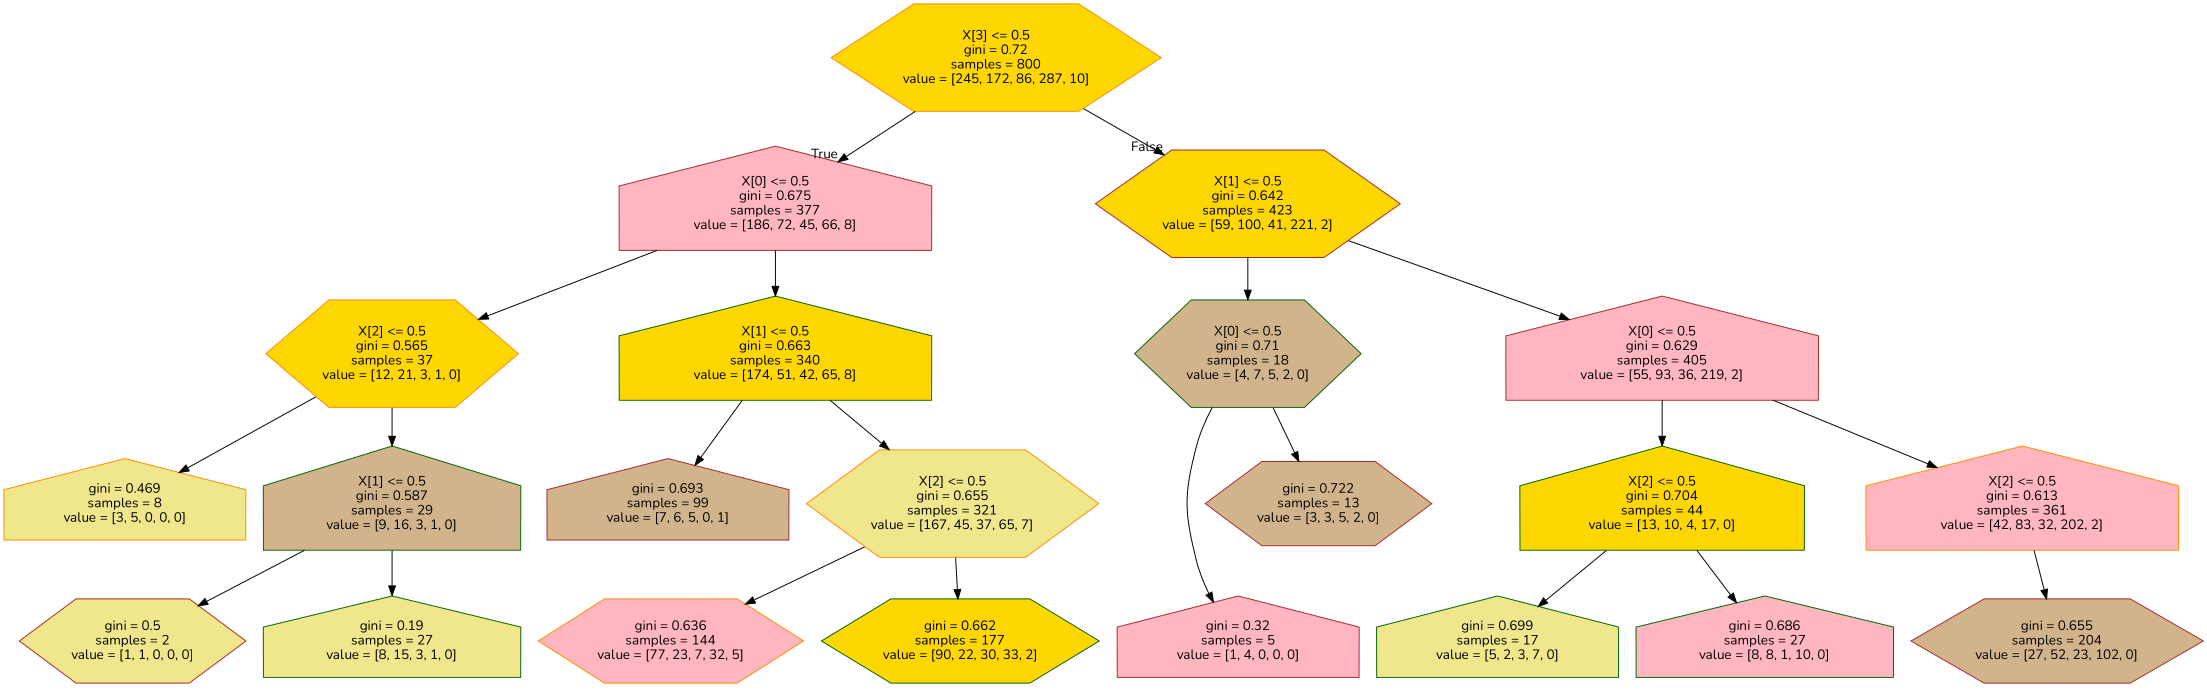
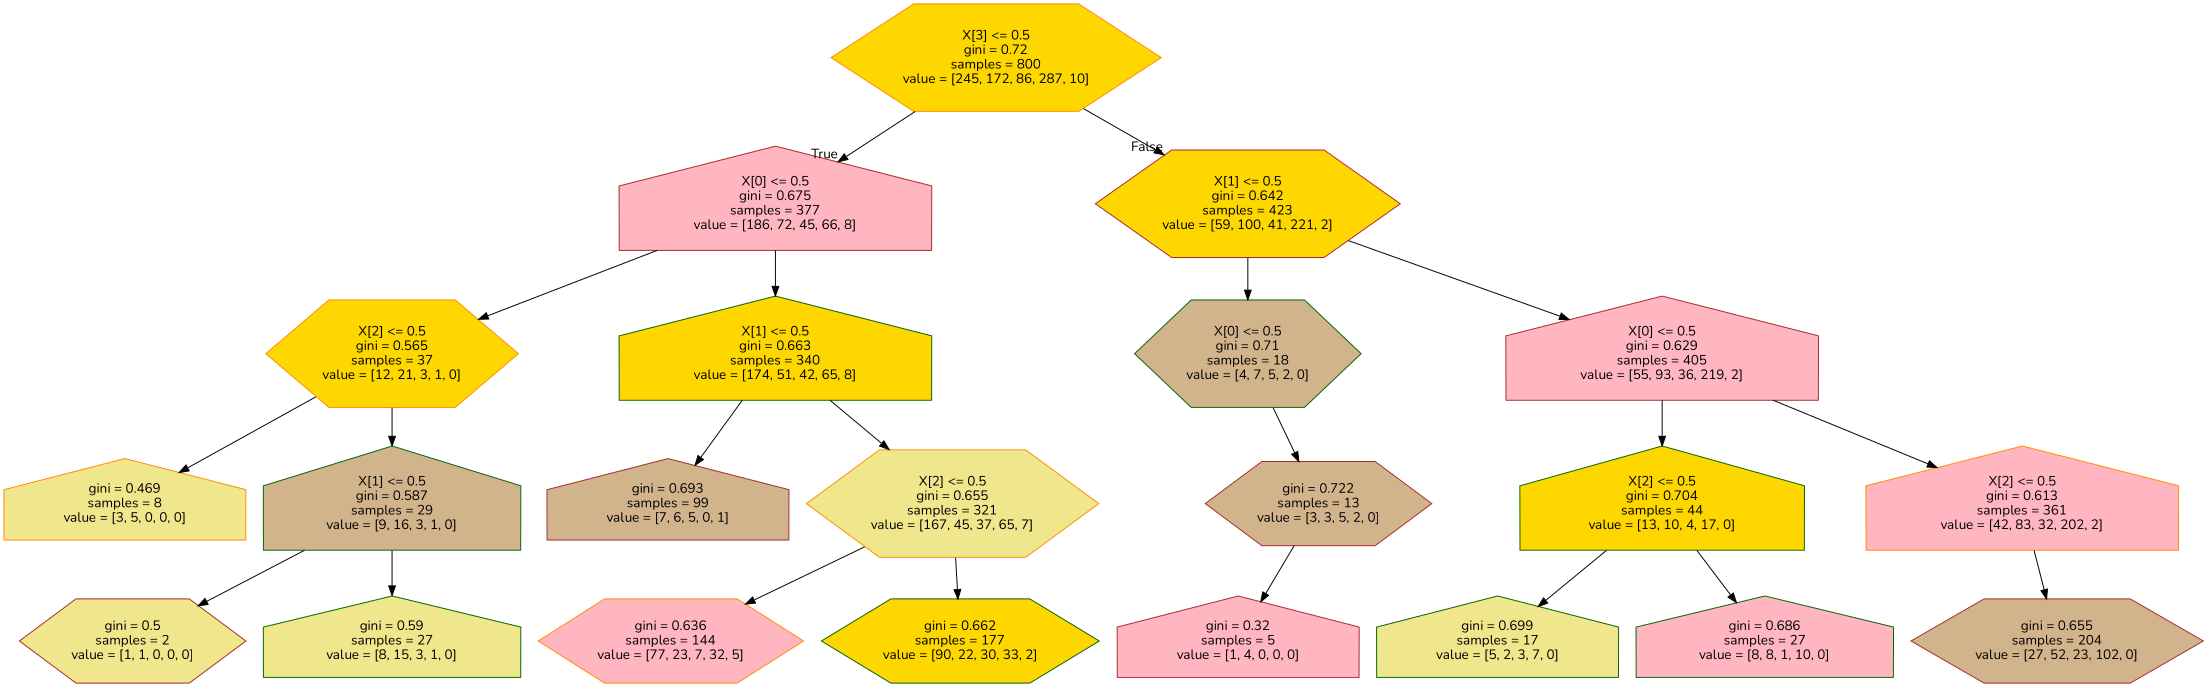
edge "X[0] <= 0.5 gini = 0.71 samples = 18 value = [4, 7, 5, 2, 0]" -> "gini = 0.32 samples = 5 value = [1, 4, 0, 0, 0]": now "gini = 0.722 samples = 13 value = [3, 3, 5, 2, 0]" -> "gini = 0.32 samples = 5 value = [1, 4, 0, 0, 0]"
node "gini = 0.19 samples = 27 value = [8, 15, 3, 1, 0]": label "gini = 0.19 samples = 27 value = [8, 15, 3, 1, 0]" -> "gini = 0.59 samples = 27 value = [8, 15, 3, 1, 0]"
